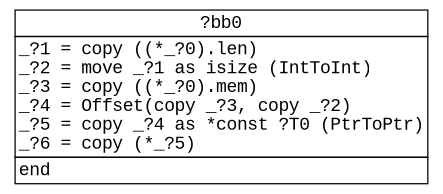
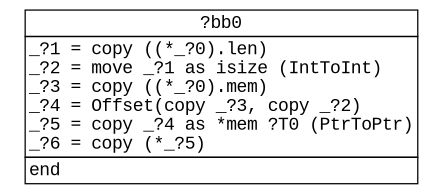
node "?bb0": text "_?5 = copy _?4 as *const ?T0 (PtrToPtr)" -> "_?5 = copy _?4 as *mem ?T0 (PtrToPtr)"
